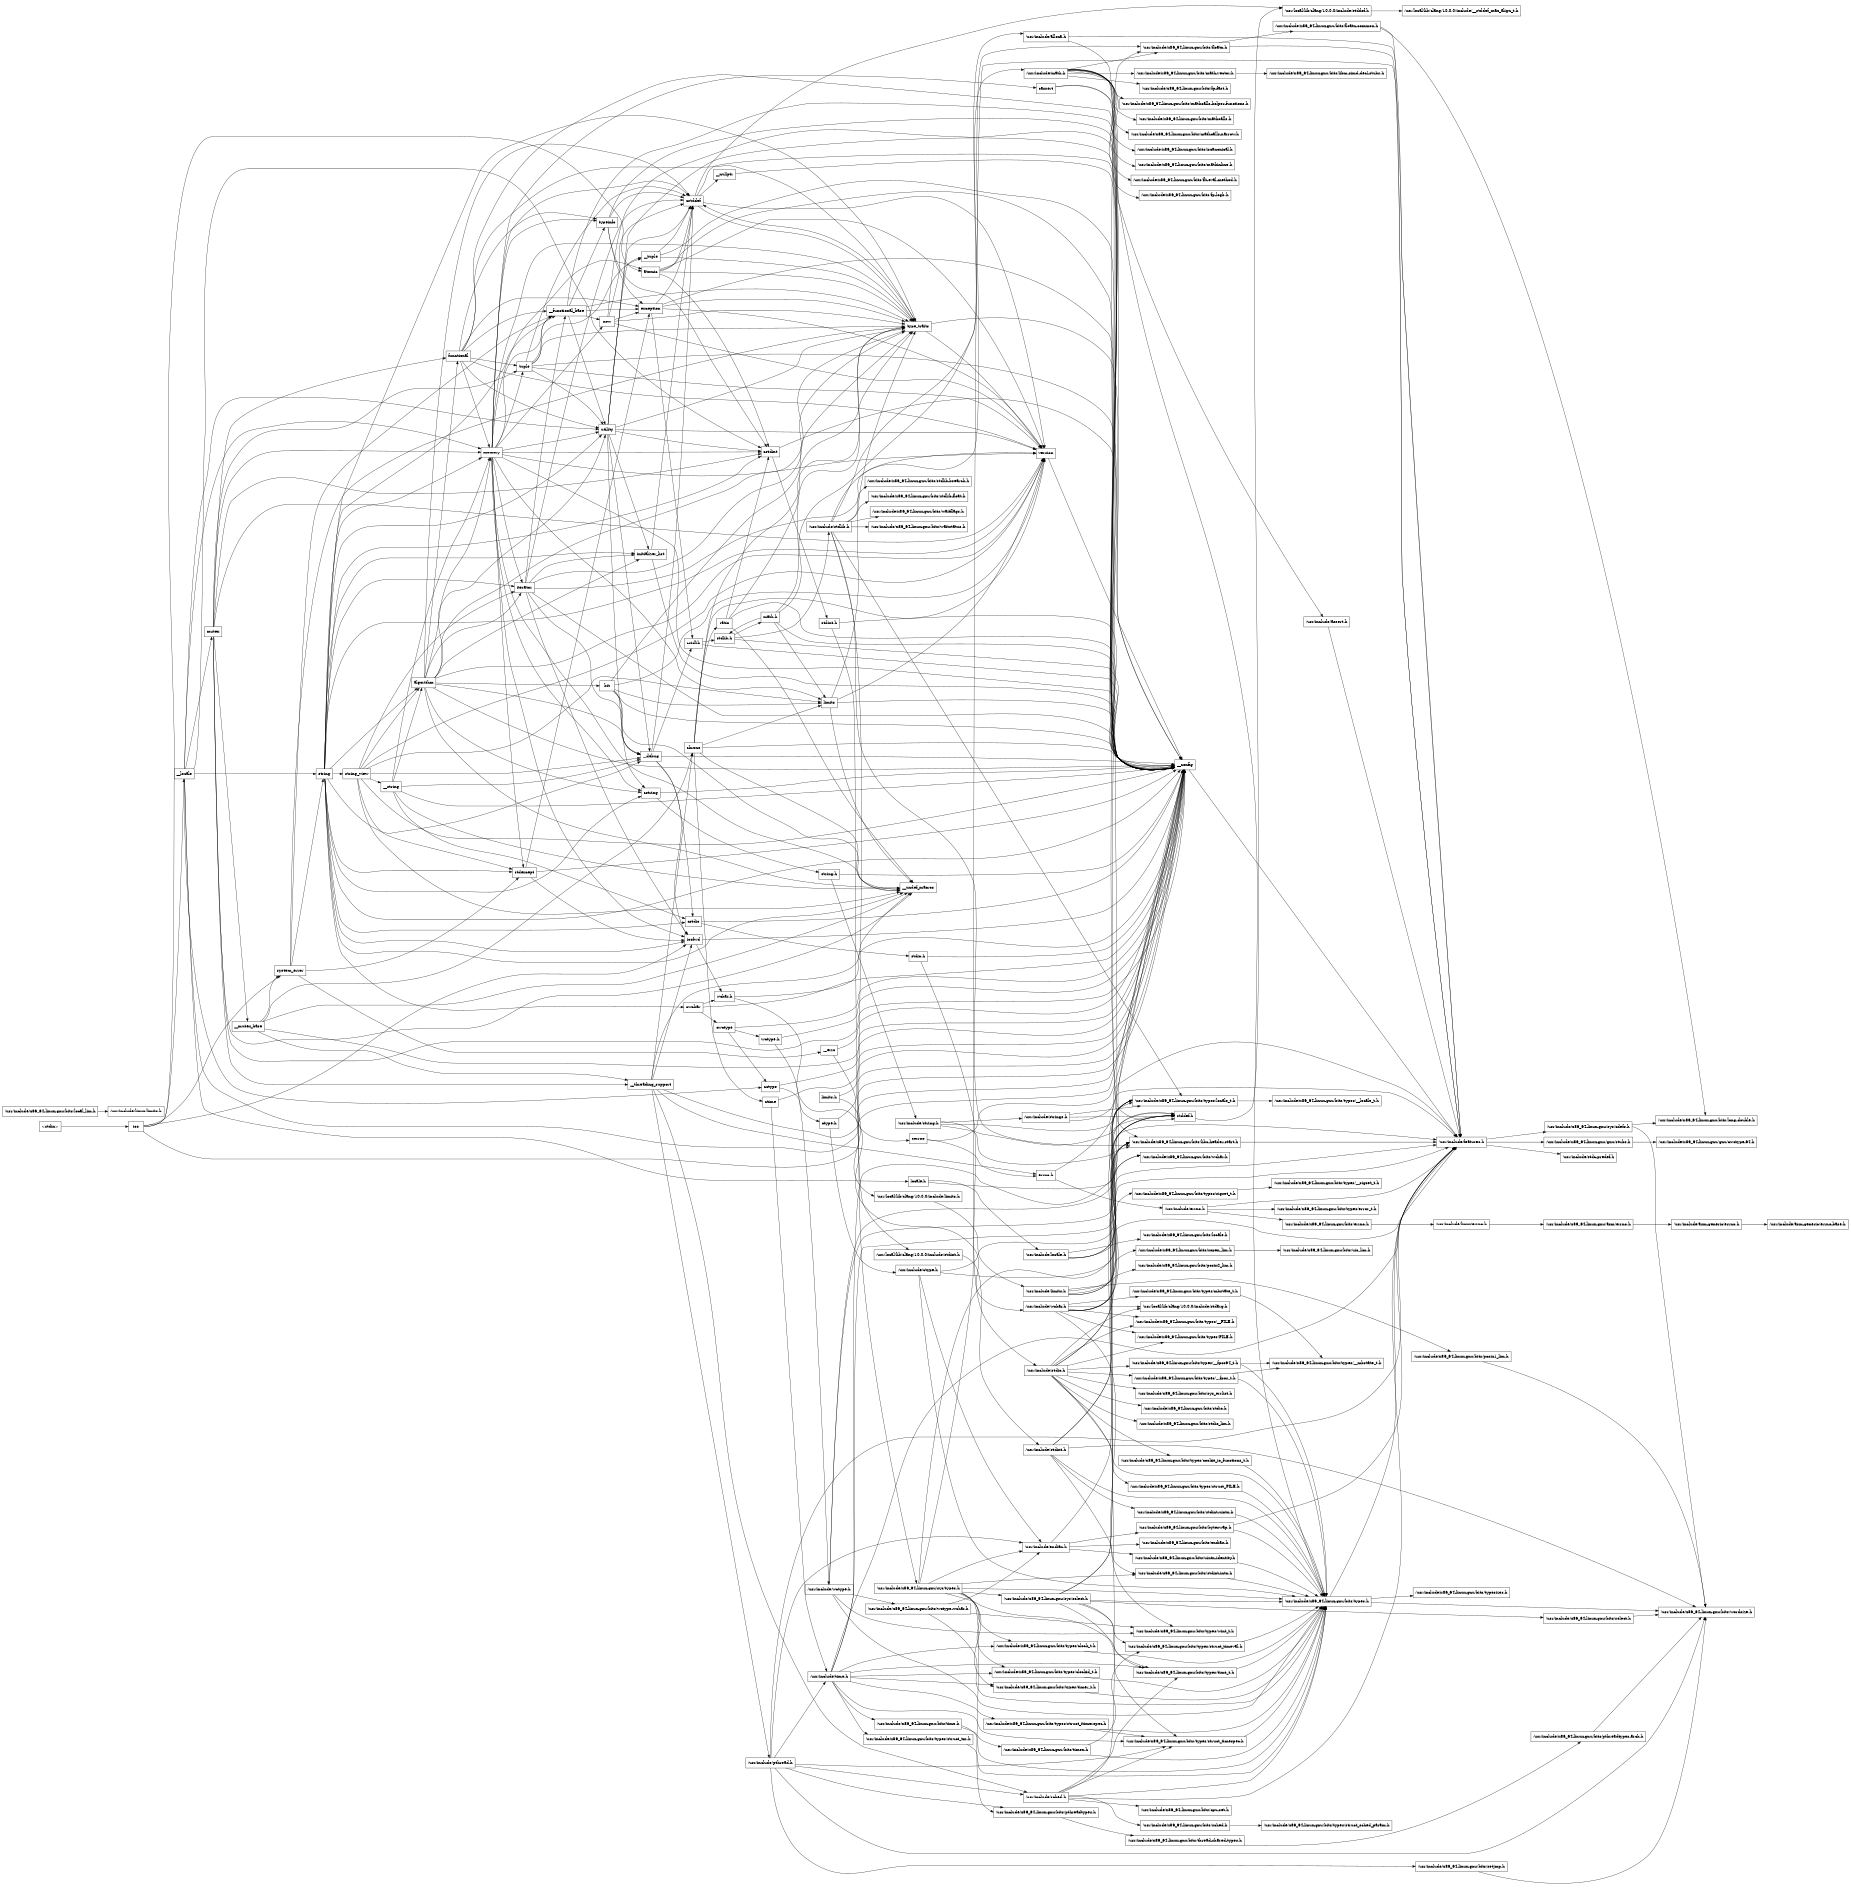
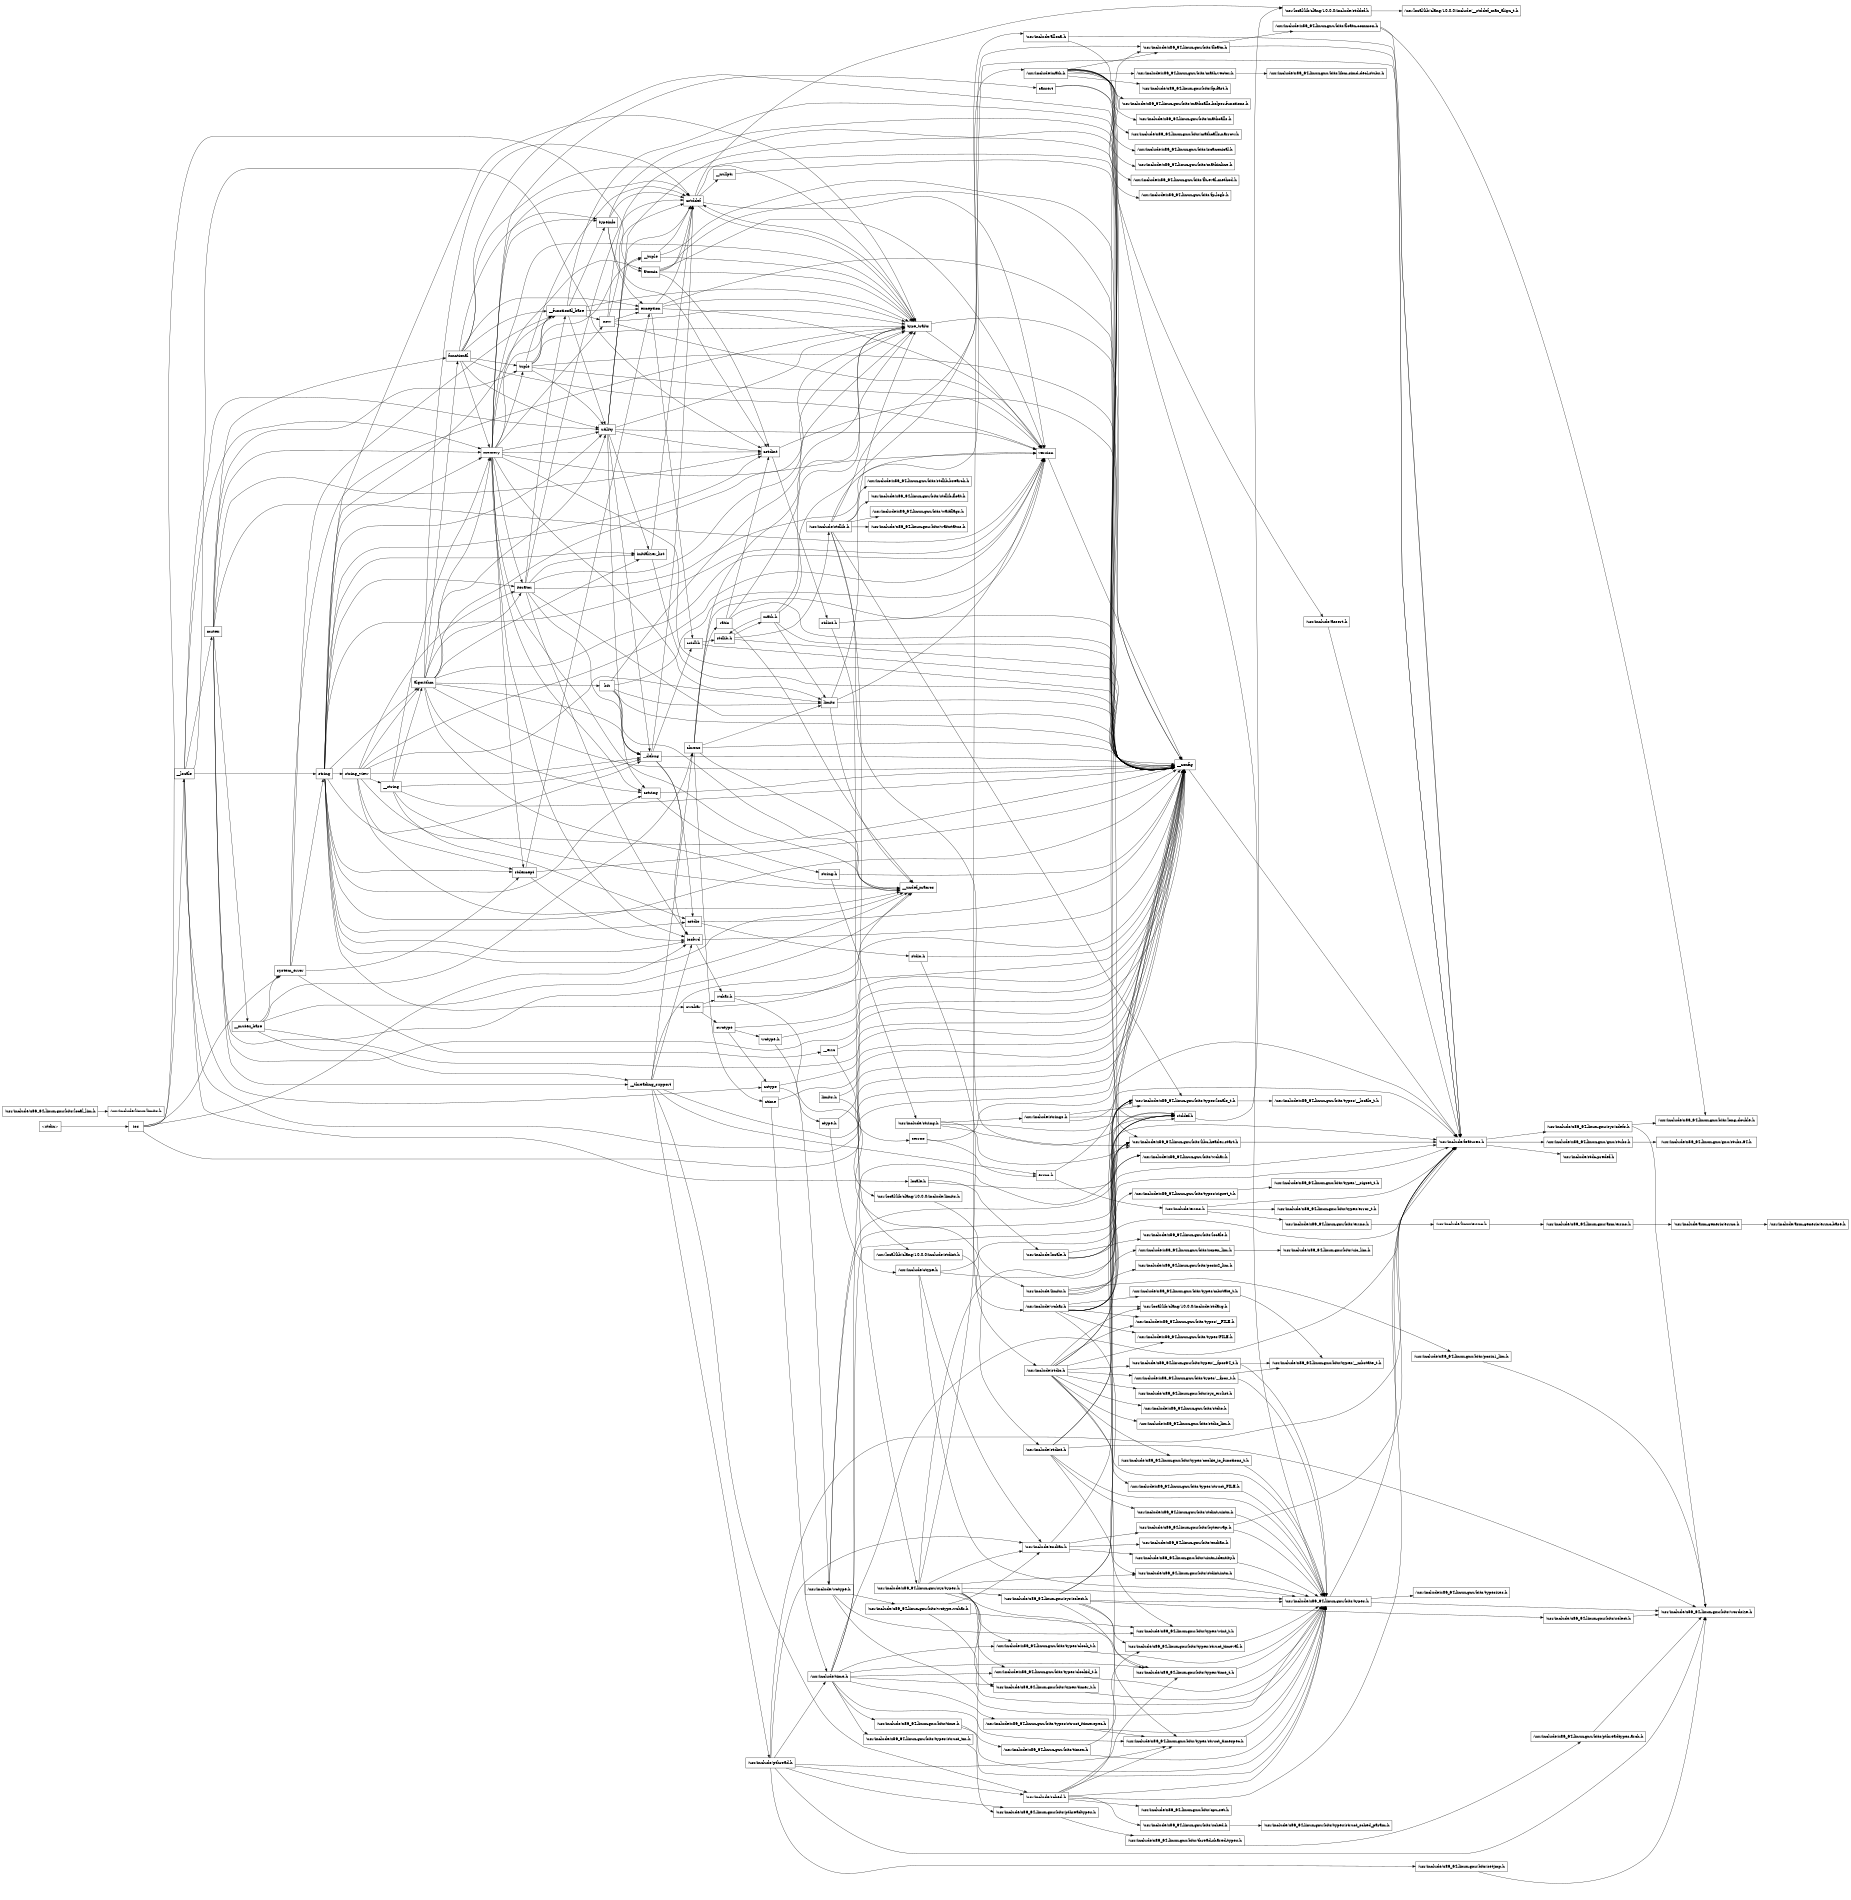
node "/usr/include/x86_64-linux-gnu/gnu/cwctype-64.h": label "/usr/include/x86_64-linux-gnu/gnu/cwctype-64.h" -> "/usr/include/x86_64-linux-gnu/gnu/stubs-64.h"
edge "/usr/include/limits.h" -> "stddef.h": now "/usr/include/wchar.h" -> "stddef.h"
